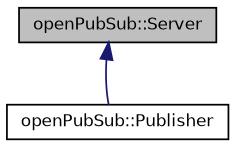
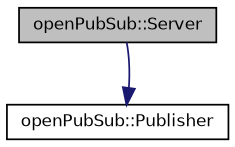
edge "openPubSub::Publisher" -> "openPubSub::Server": reversed
